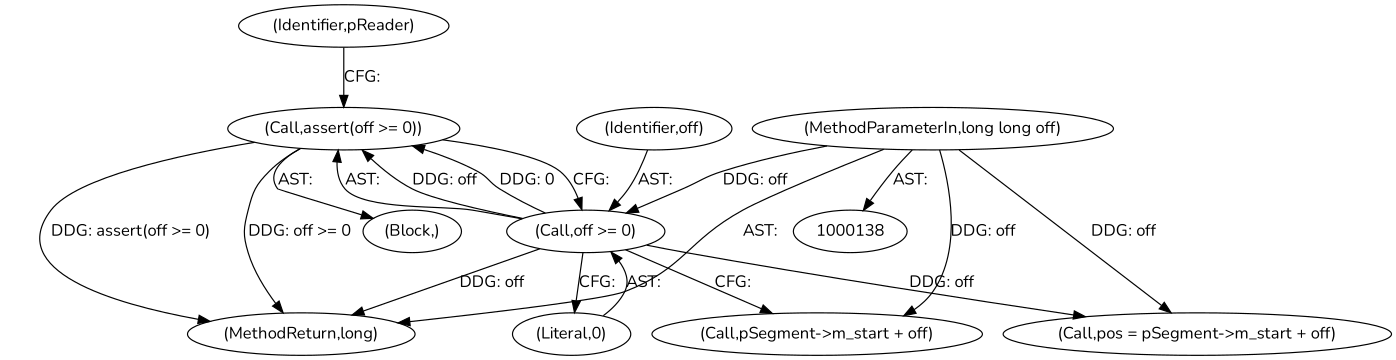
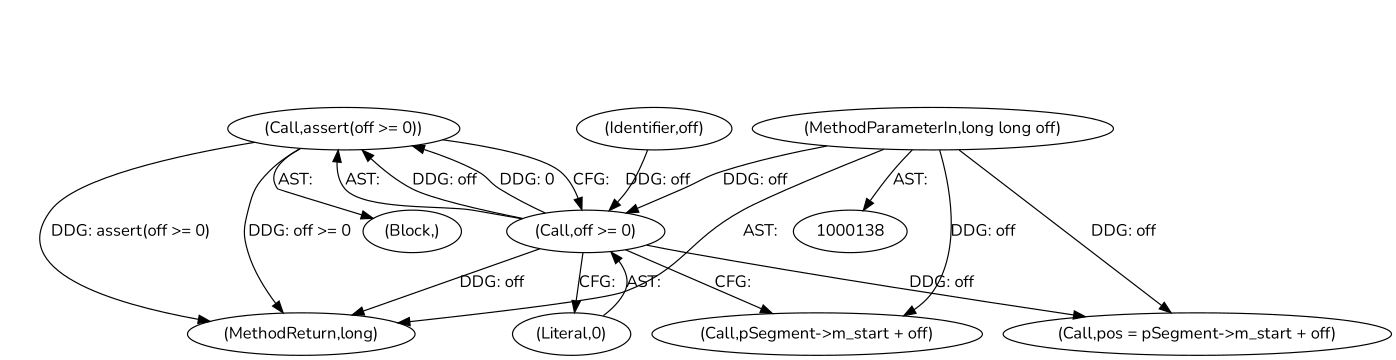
node "(Identifier,pReader)": removed
edge "(Identifier,off)" -> "(Call,off >= 0)": label "AST: " -> "DDG: off"
